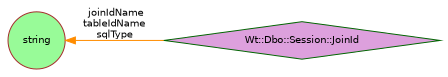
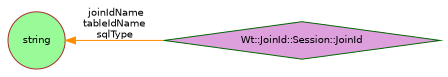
node "Wt::Dbo::Session::JoinId": label "Wt::Dbo::Session::JoinId" -> "Wt::JoinId::Session::JoinId"
